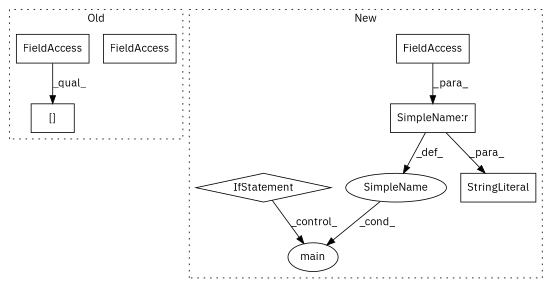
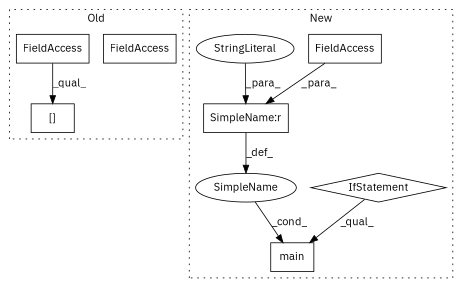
edge "SimpleName:r" -> "StringLiteral": reversed
node "StringLiteral": shape box -> ellipse
edge "IfStatement" -> "main": label "_control_" -> "_qual_"
node "main": shape ellipse -> box
